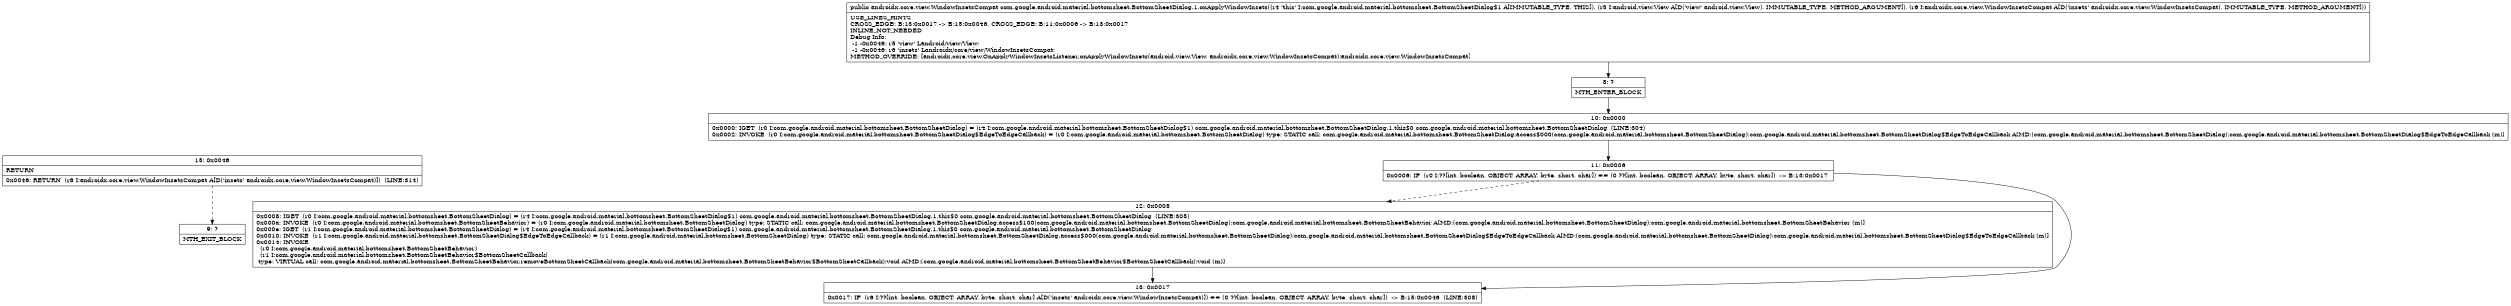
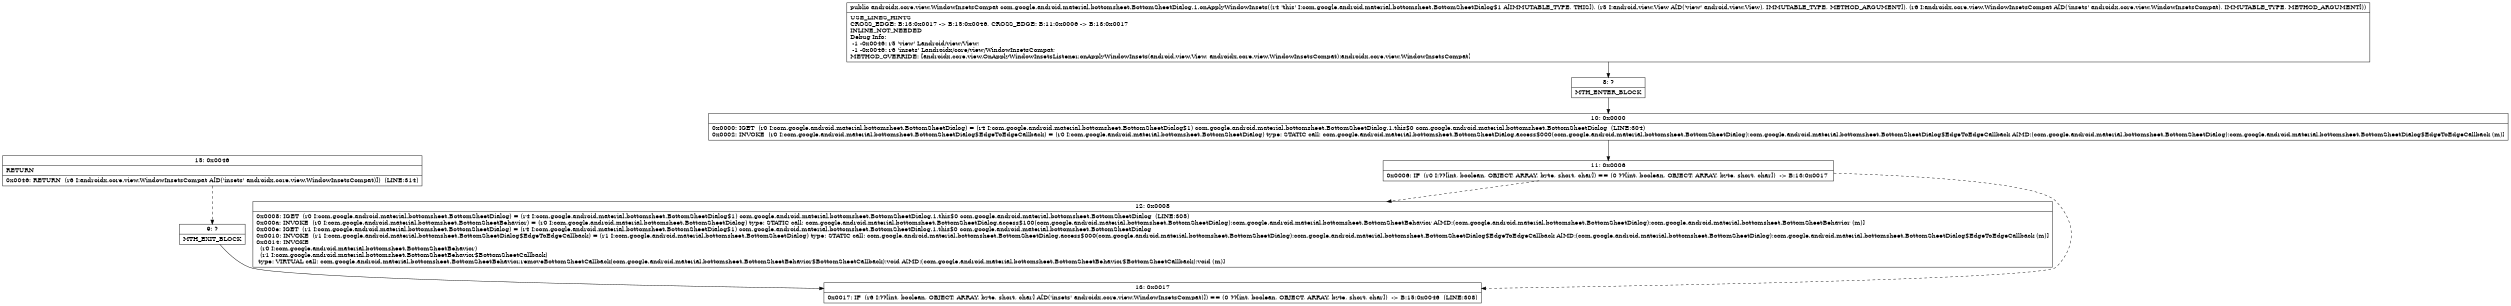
edge "12: 0x0008" -> "13: 0x0017": now "9: ?" -> "13: 0x0017"
edge "11: 0x0006" -> "13: 0x0017": style solid -> dashed
